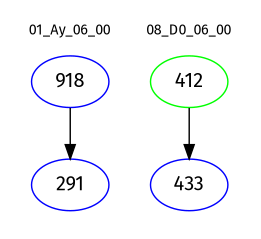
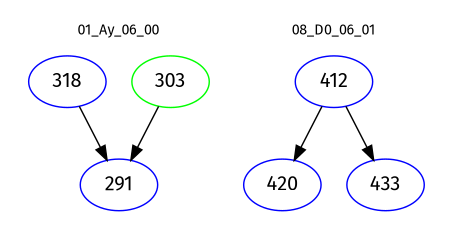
cluster "08_D0_06_00": label "08_D0_06_00" -> "08_D0_06_01"
node "918": label "918" -> "318"
node "303": added
node "412": color green -> blue
node "420": added
